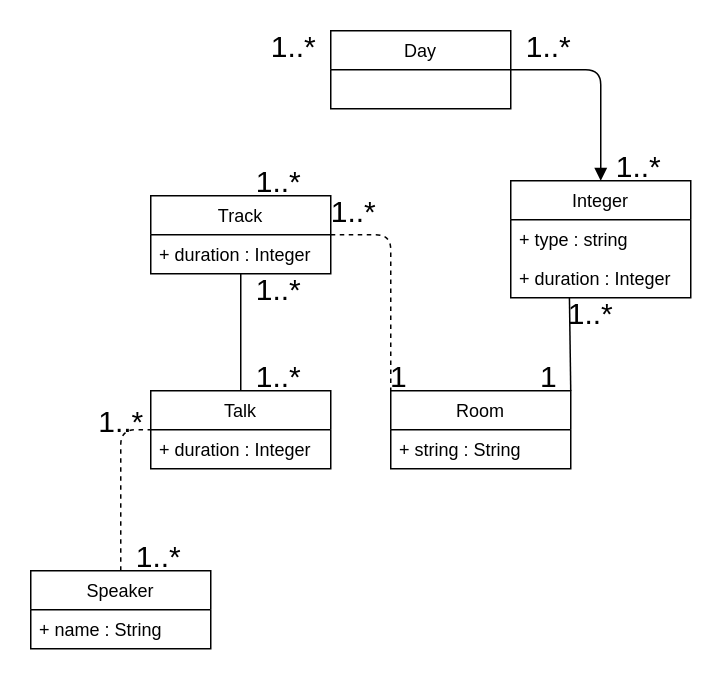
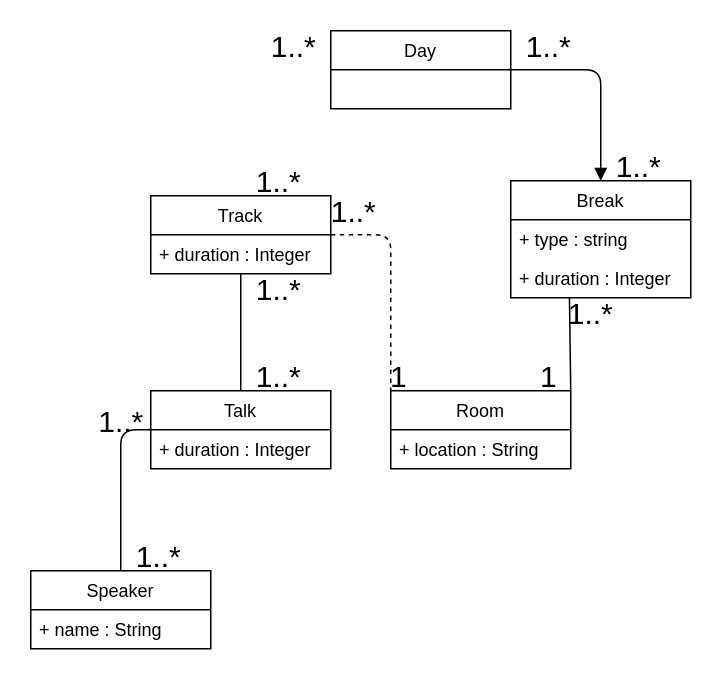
node "Integer": label "Integer" -> "Break"
node "+ string : String": label "+ string : String" -> "+ location : String"
edge "Talk" -- "Speaker": style dashed -> solid
